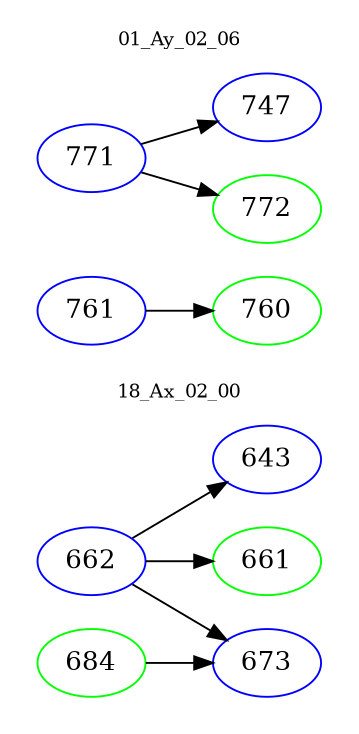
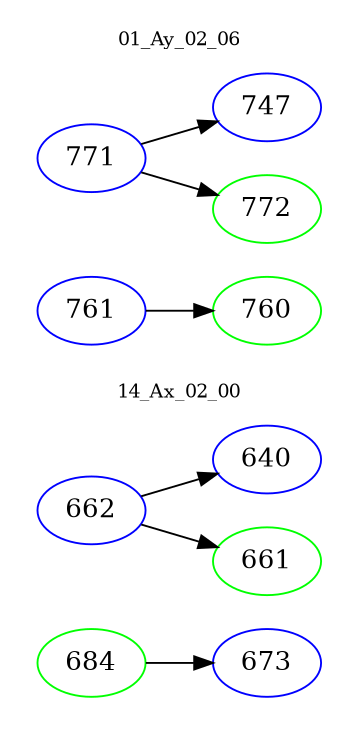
cluster "18_Ax_02_00": label "18_Ax_02_00" -> "14_Ax_02_00"
node "643": label "643" -> "640"
edge "662" -> "673": removed
